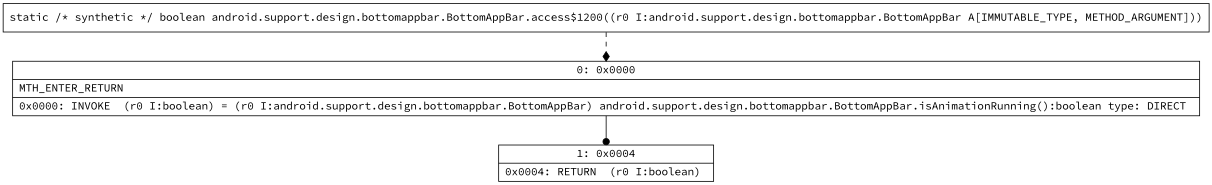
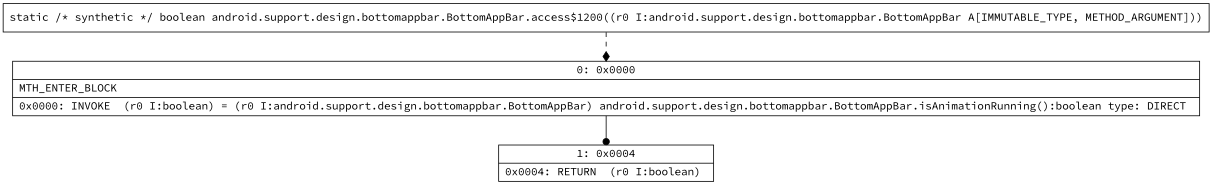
node "0: 0x0000": text "MTH_ENTER_RETURN" -> "MTH_ENTER_BLOCK"
